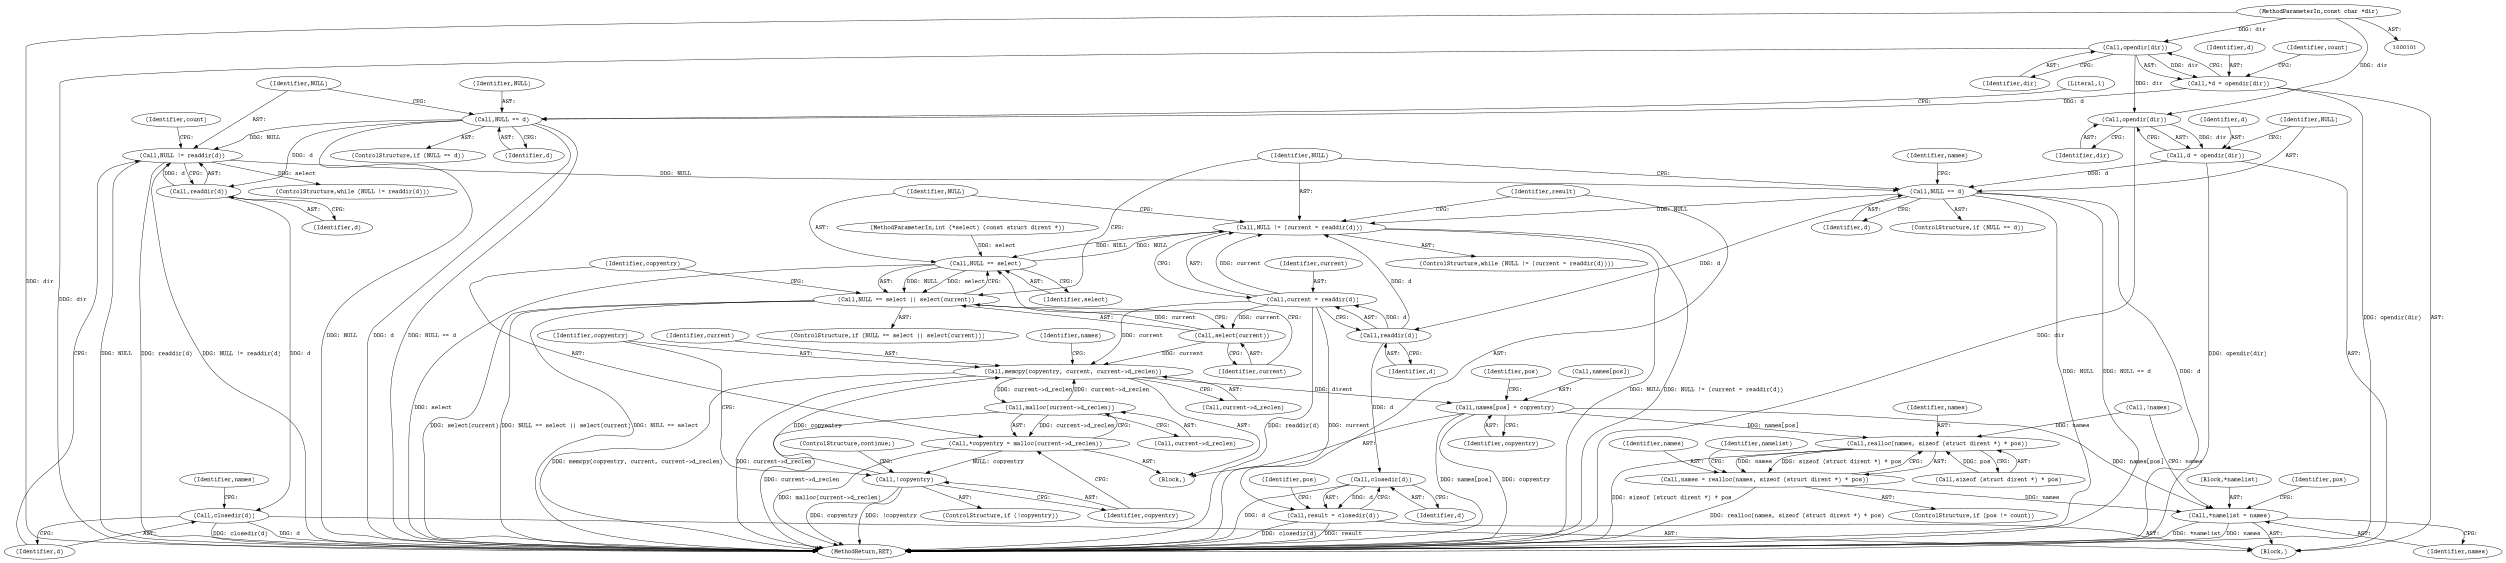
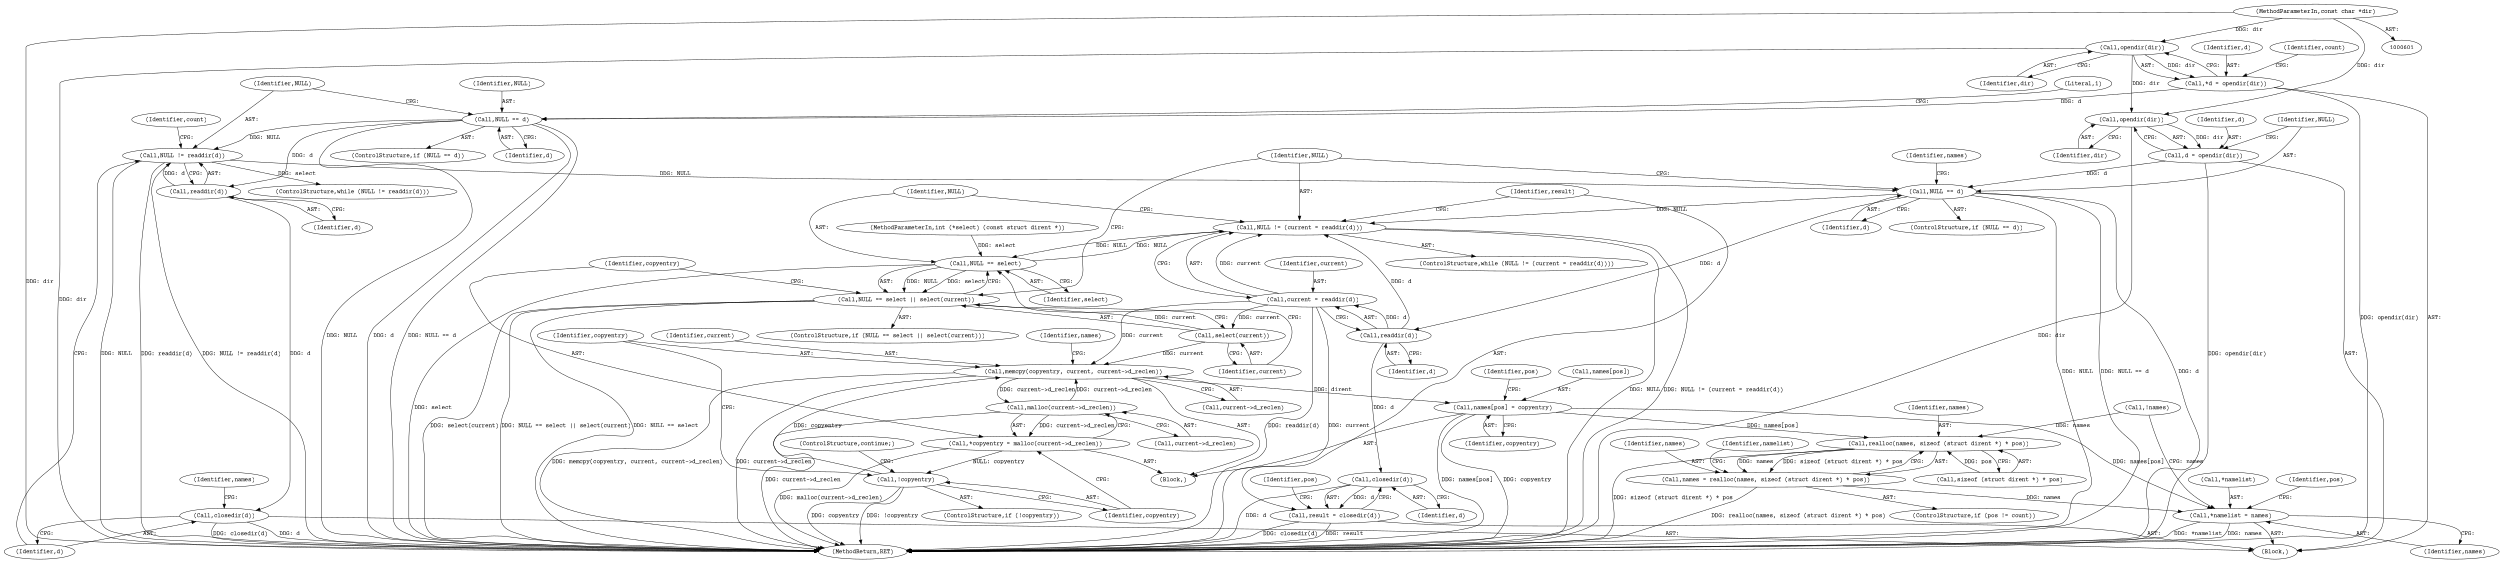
node "1000101": label "1000101" -> "1000601"
node "(Block,*namelist)": label "(Block,*namelist)" -> "(Call,*namelist)"
